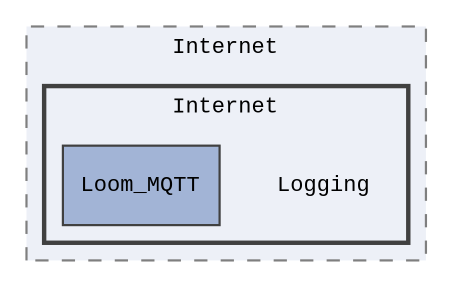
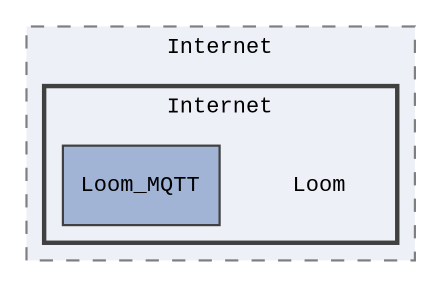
node "Logging": label "Logging" -> "Loom"
